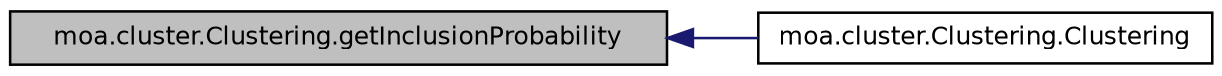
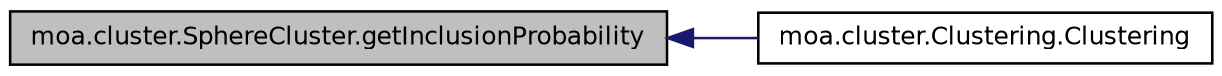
node "moa.cluster.Clustering.getInclusionProbability": label "moa.cluster.Clustering.getInclusionProbability" -> "moa.cluster.SphereCluster.getInclusionProbability"
